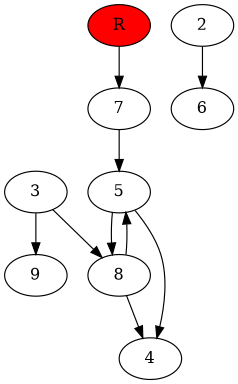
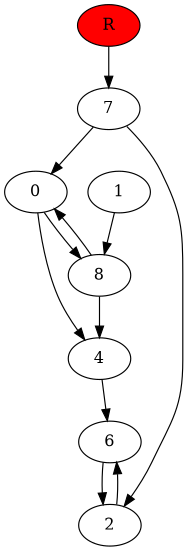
node "3": label "3" -> "1"
node "5": label "5" -> "0"
node "9": removed
edge "7" -> "2": added
edge "4" -> "6": added
edge "6" -> "2": added
